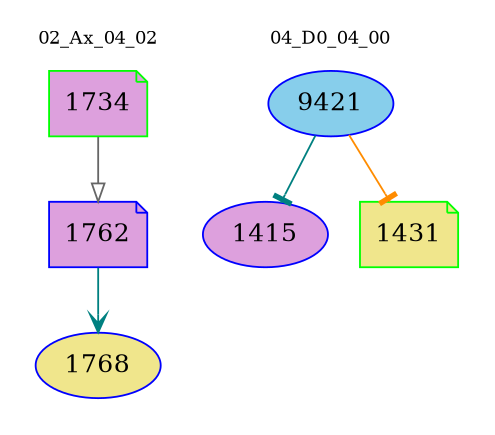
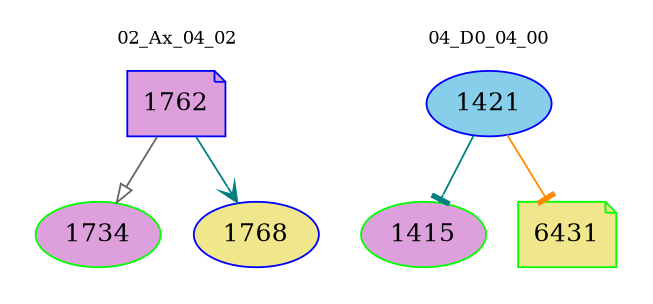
node "1734": shape note -> ellipse
node "9421": label "9421" -> "1421"
edge "1734" -> "1762": reversed
node "1415": color blue -> green
node "1431": label "1431" -> "6431"
